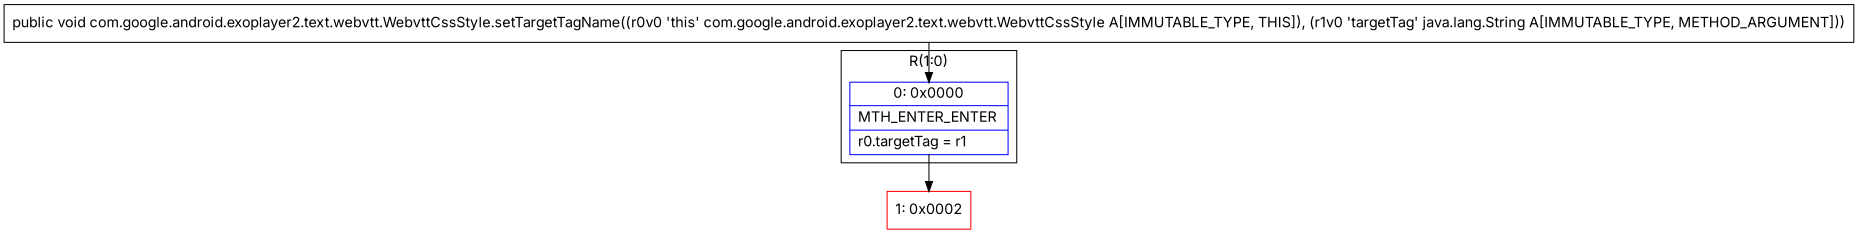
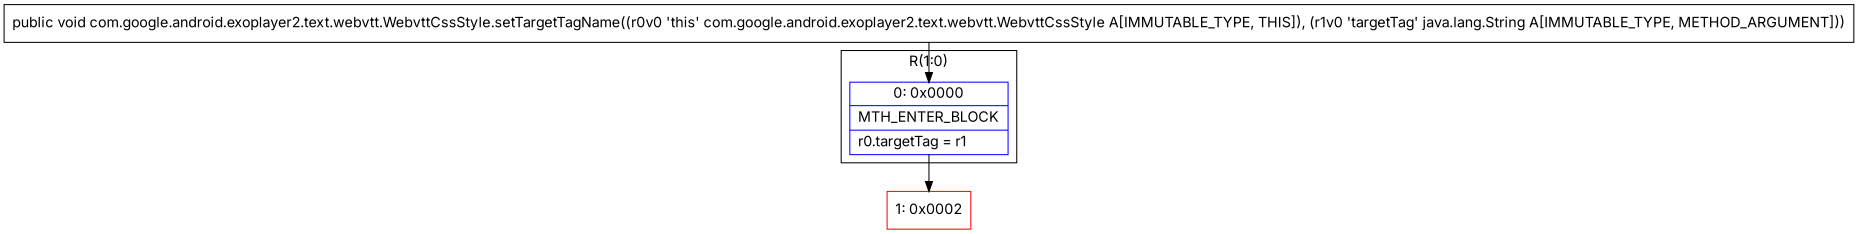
node "0: 0x0000": text "MTH_ENTER_ENTER" -> "MTH_ENTER_BLOCK"
